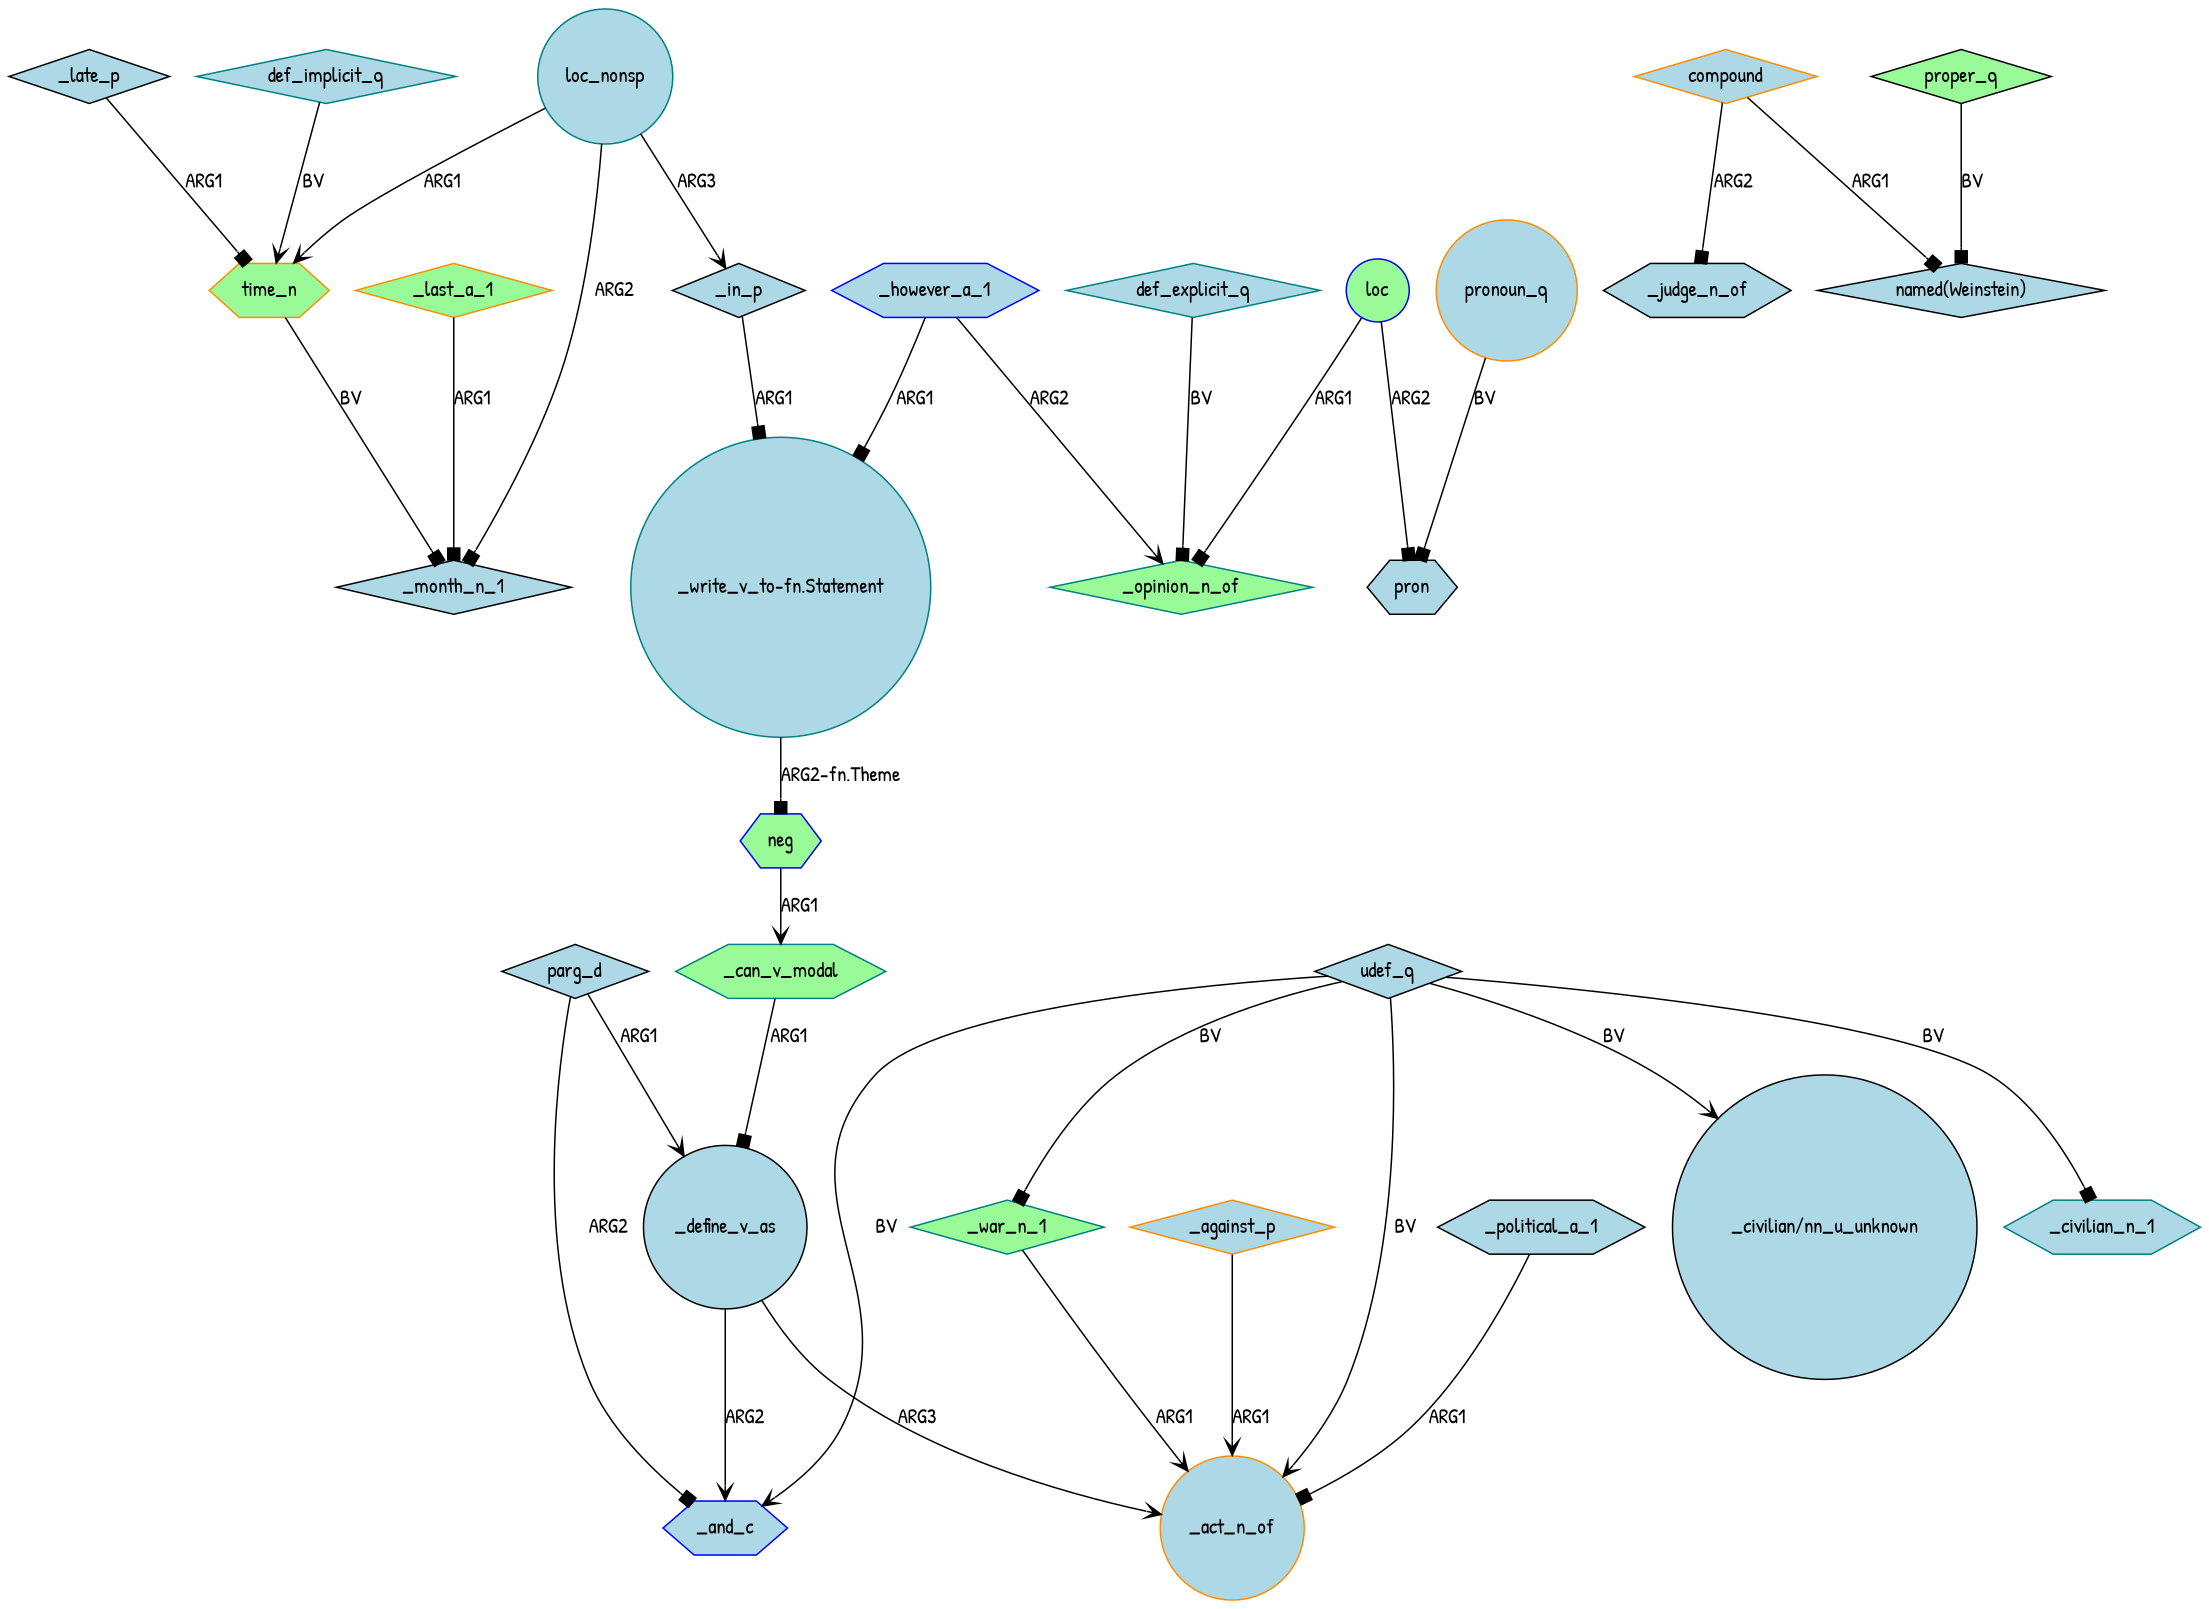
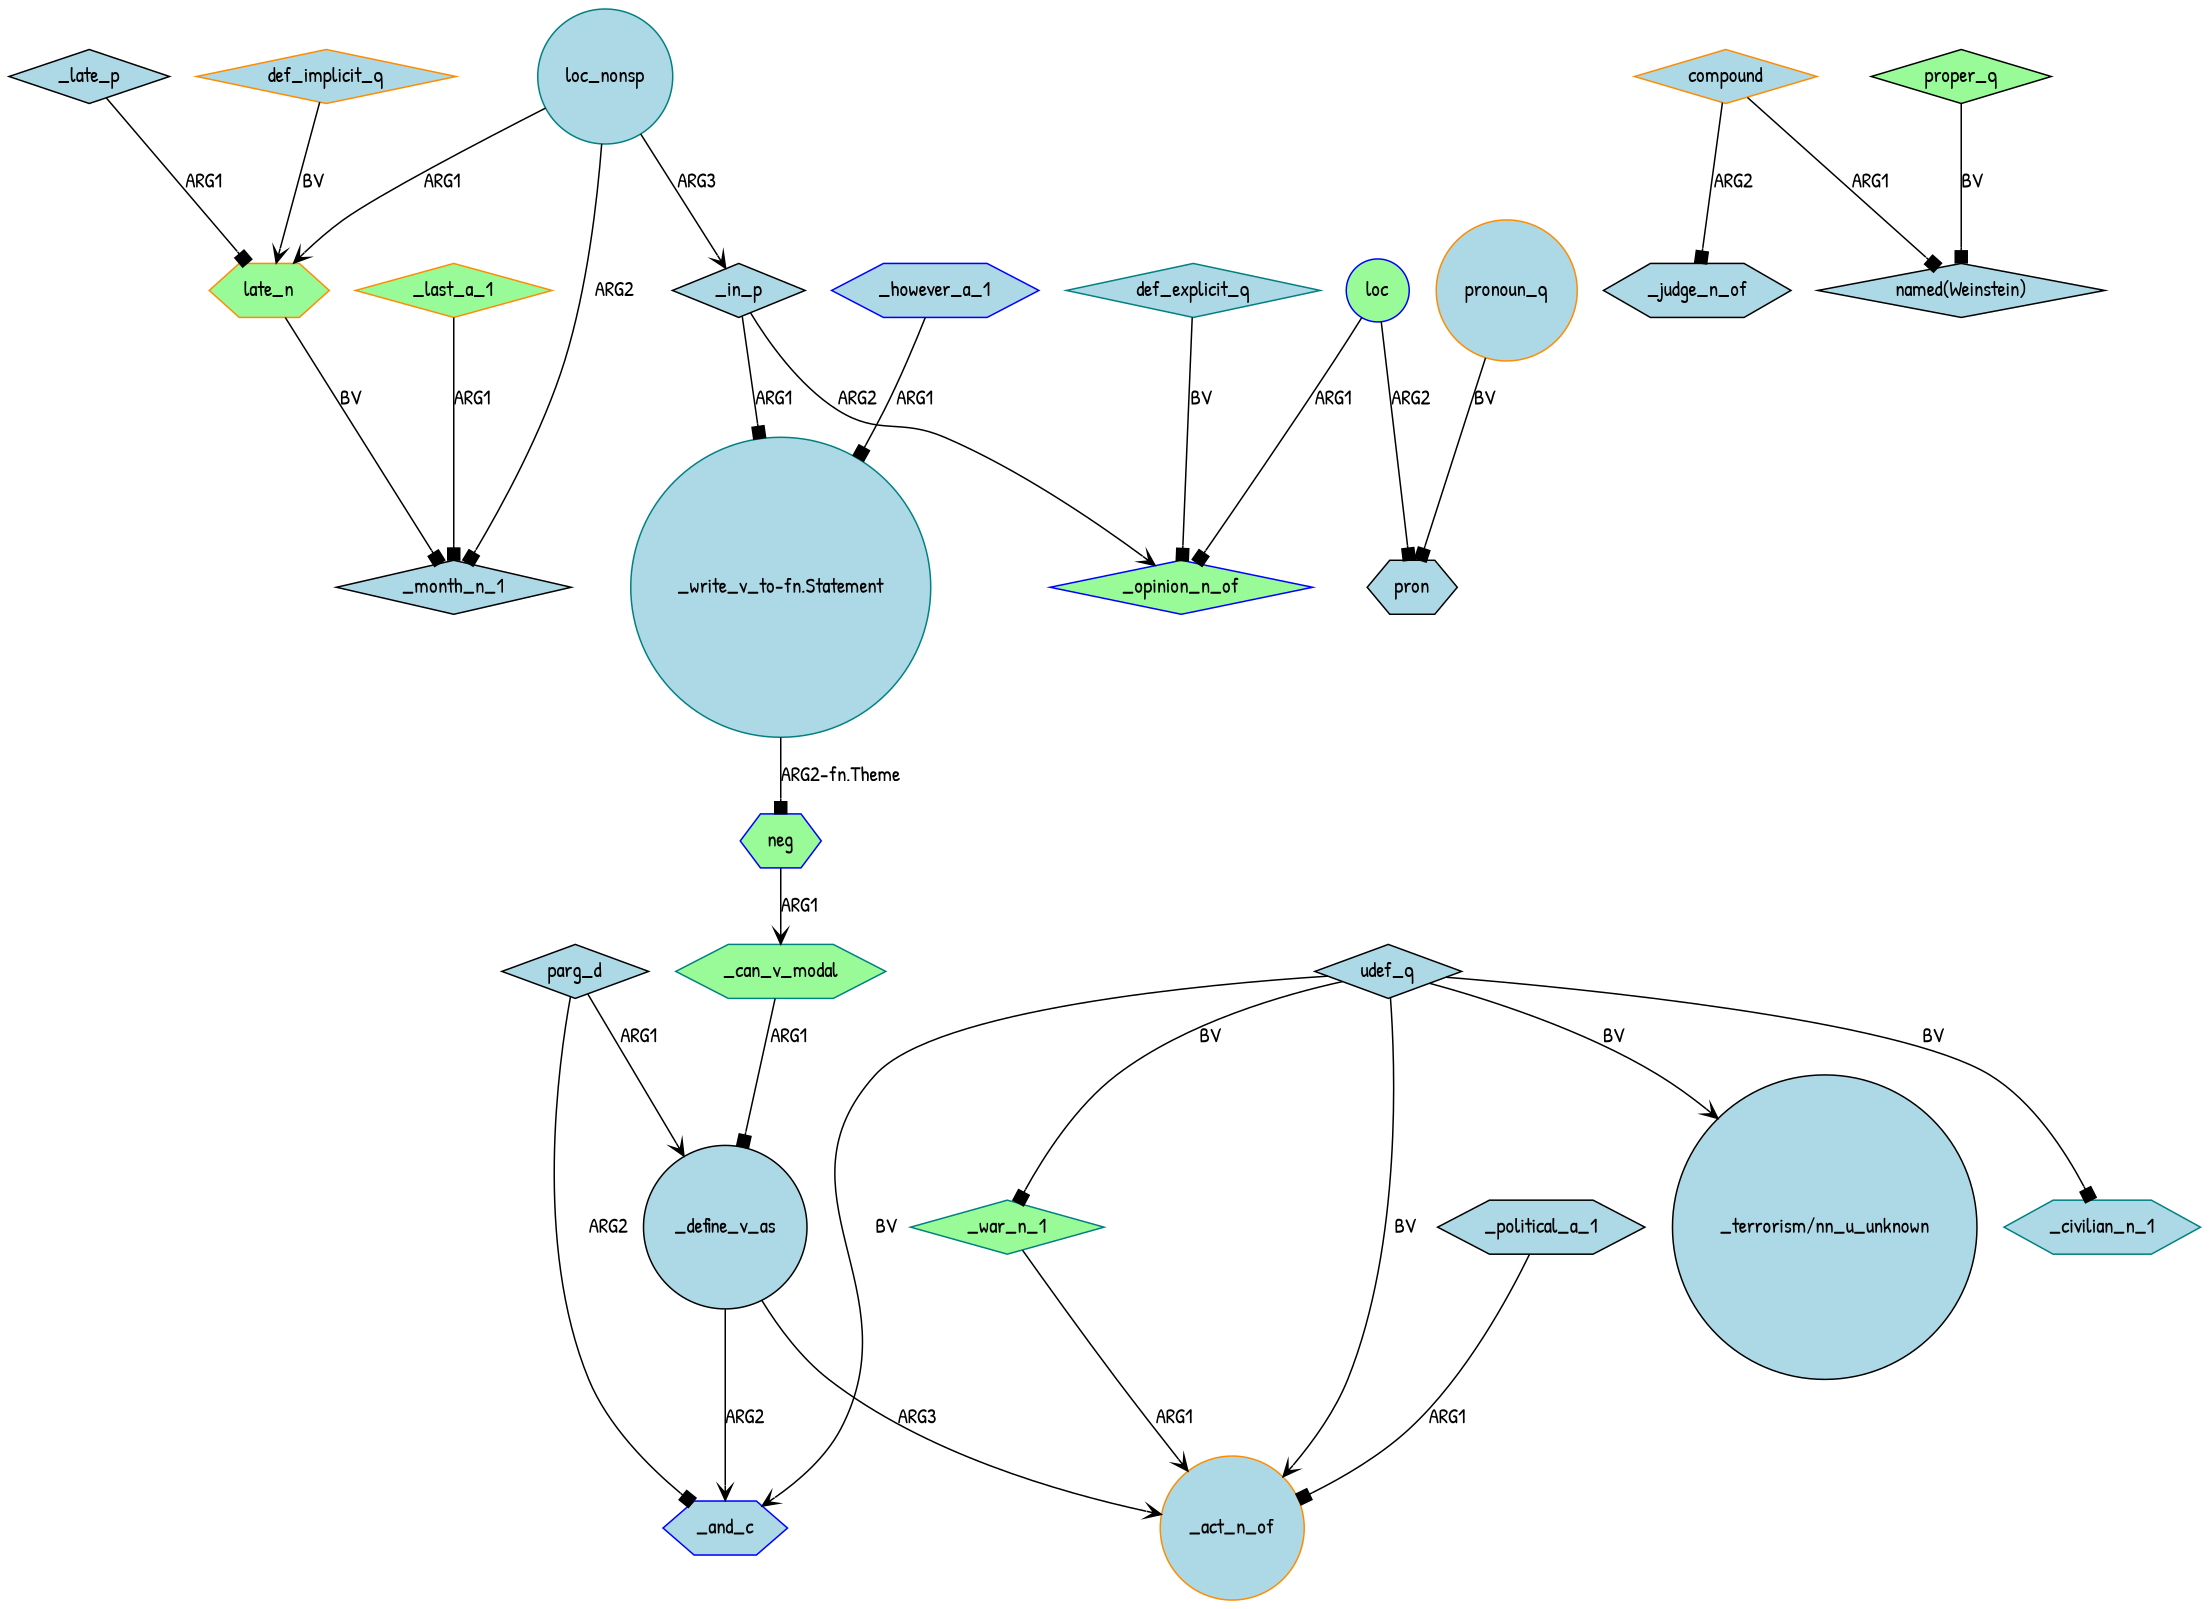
node "def_implicit_q": color teal -> darkorange
node "time_n": label "time_n" -> "late_n"
edge "_however_a_1" -> "_opinion_n_of": now "_in_p" -> "_opinion_n_of"
node "_opinion_n_of": color teal -> blue
node "_against_p": removed
node "_civilian/nn_u_unknown": label "_civilian/nn_u_unknown" -> "_terrorism/nn_u_unknown"
